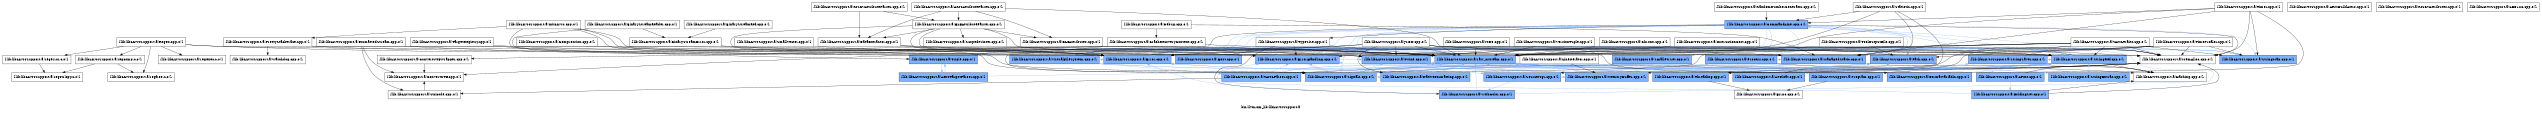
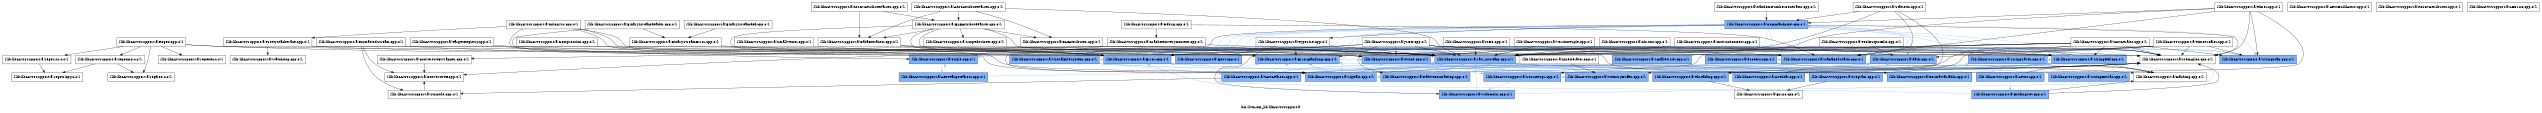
edge "{lib/libLLVMSupport.a(CommandLine.cpp.o)}" -> "{lib/libLLVMSupport.a(Triple.cpp.o)}": added
